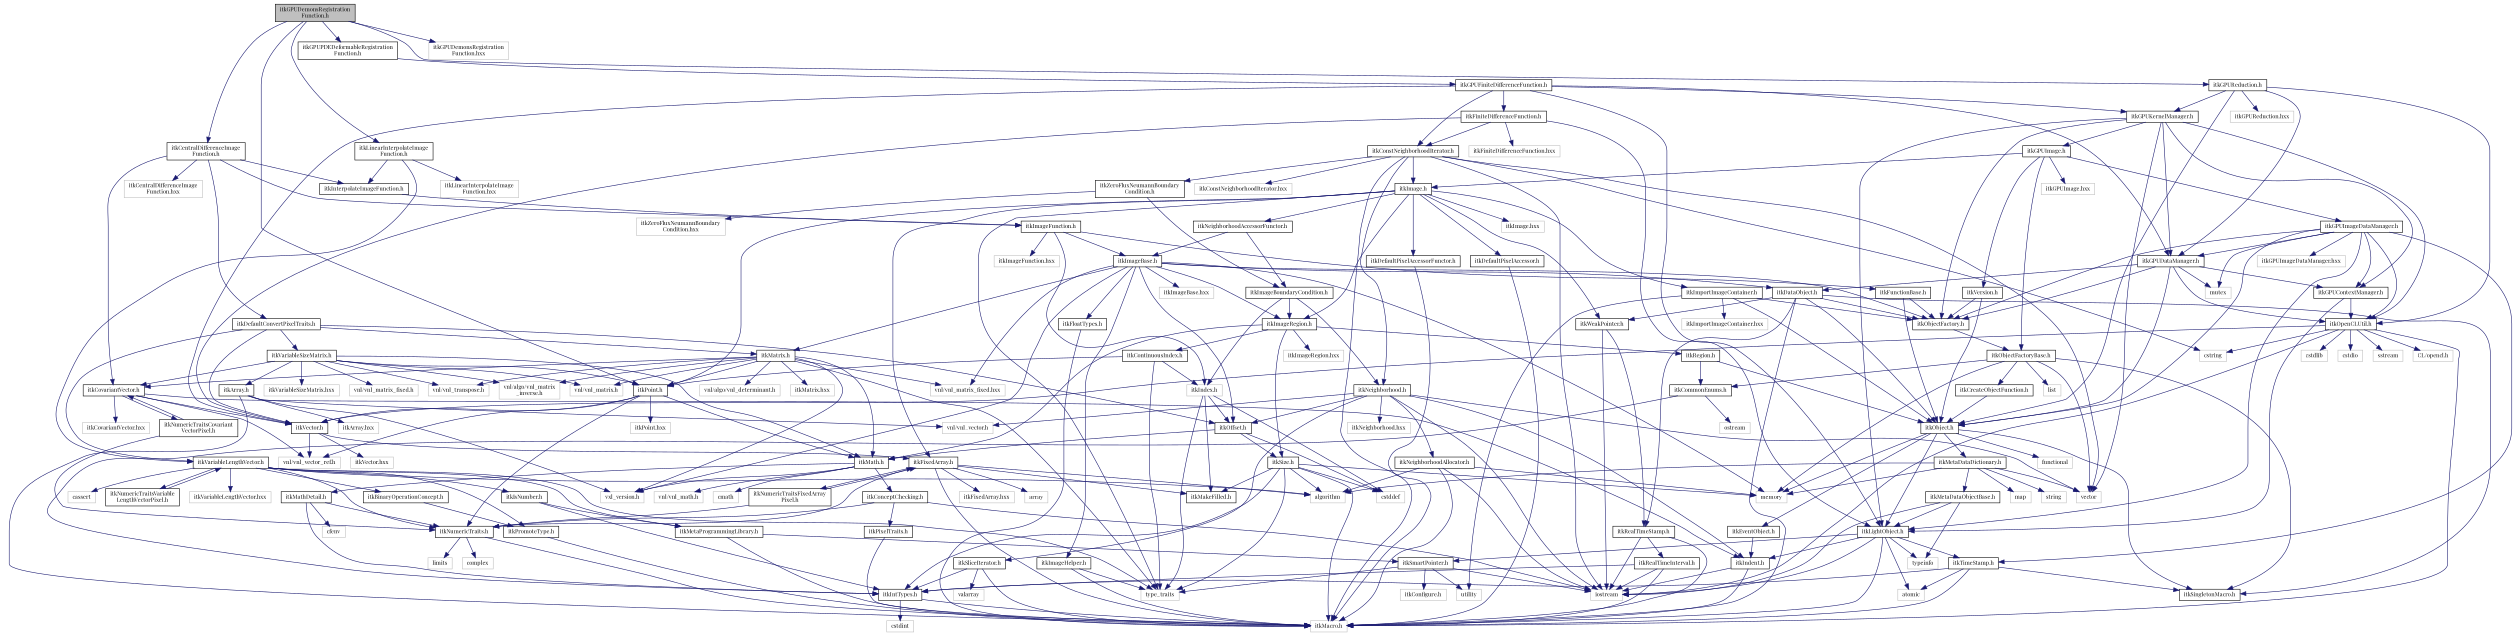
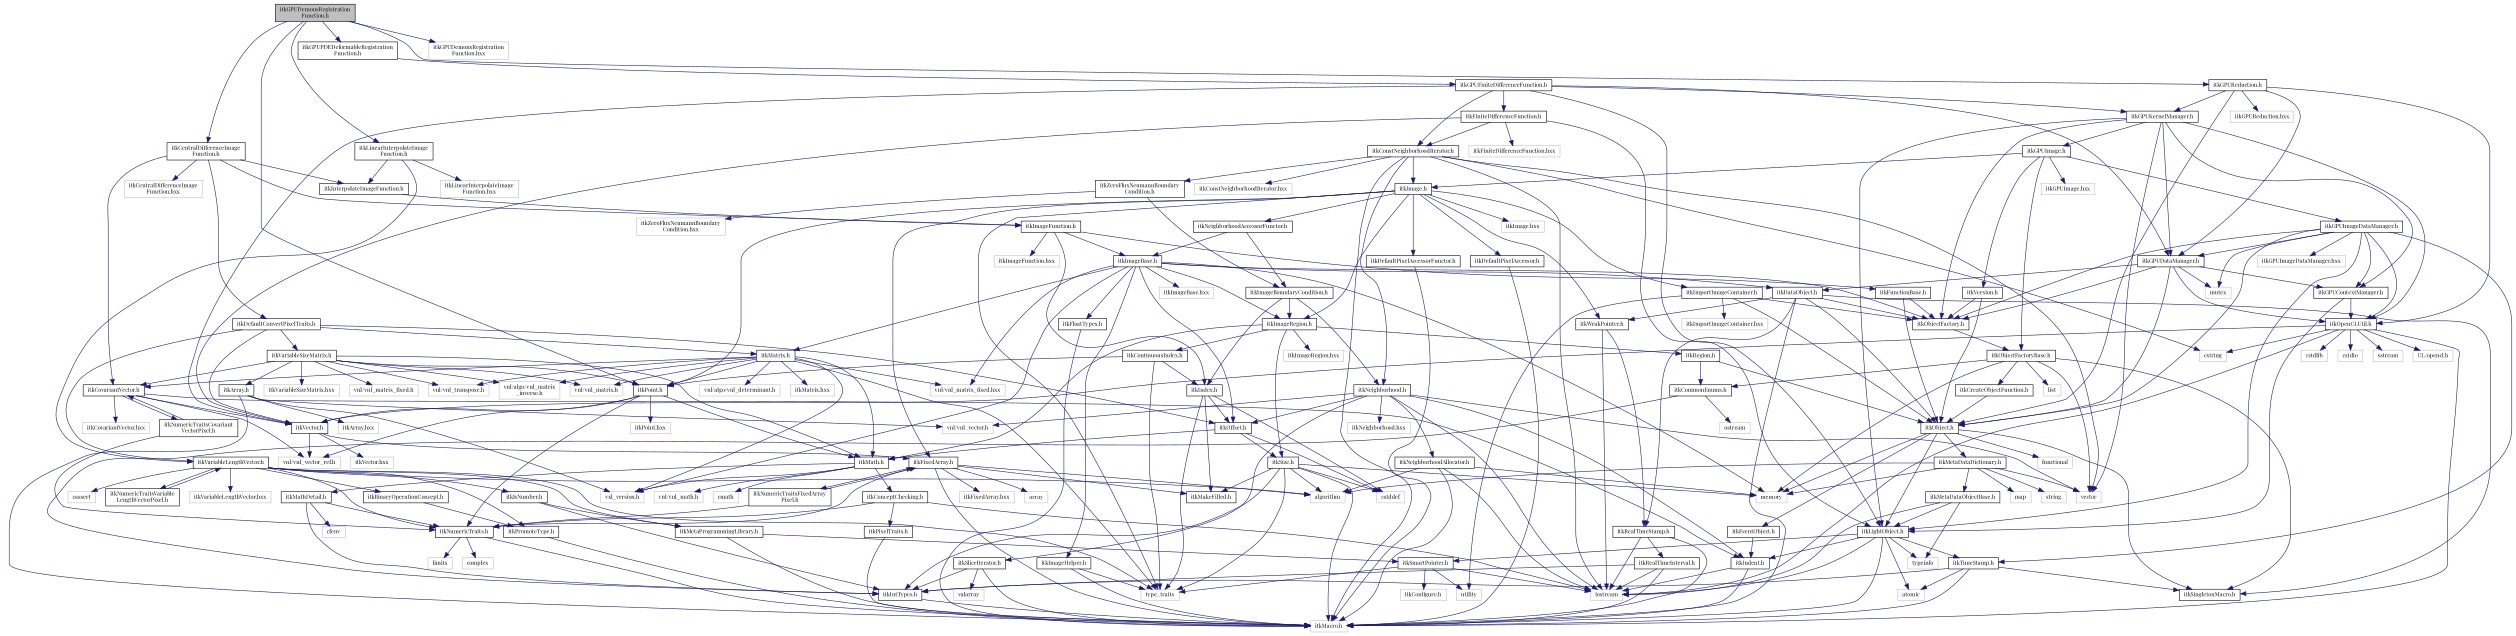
node "itkIndex.h": color grey75 -> black
node "cstdint": removed
